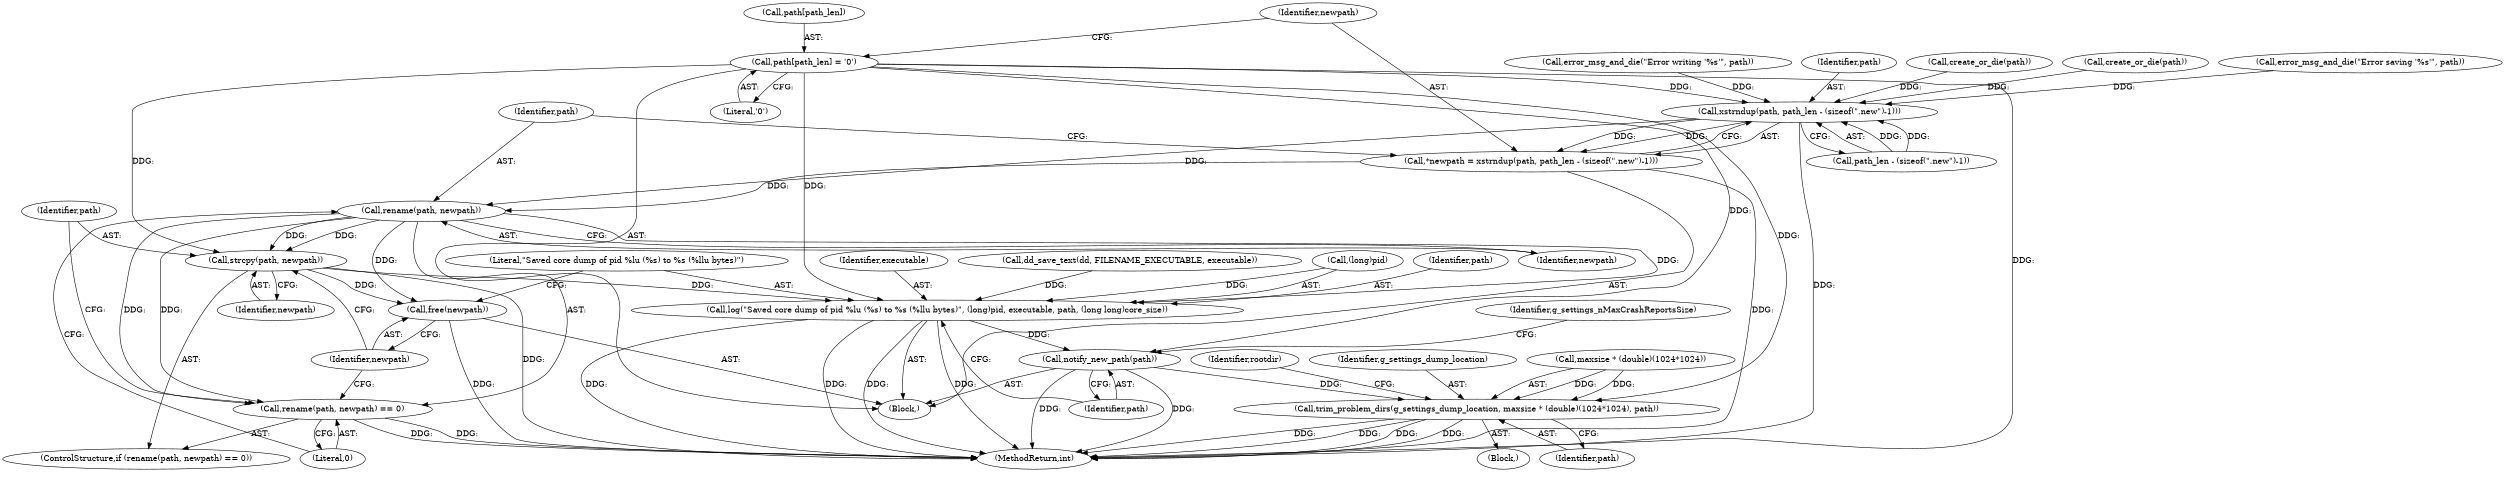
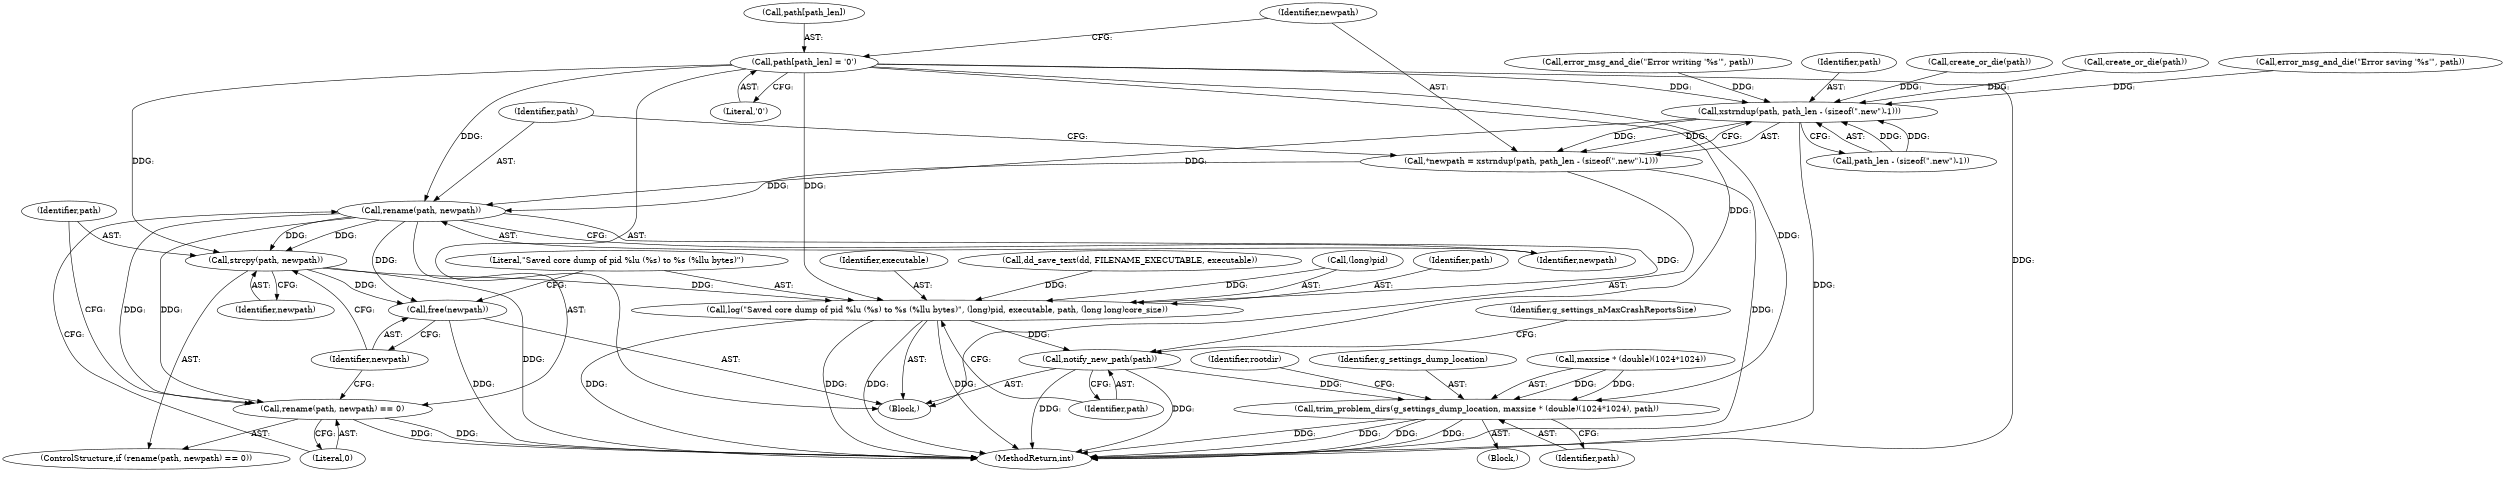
edge "(Call,path[path_len] = '0')" -> "(Call,rename(path, newpath))": added, label "DDG:"
